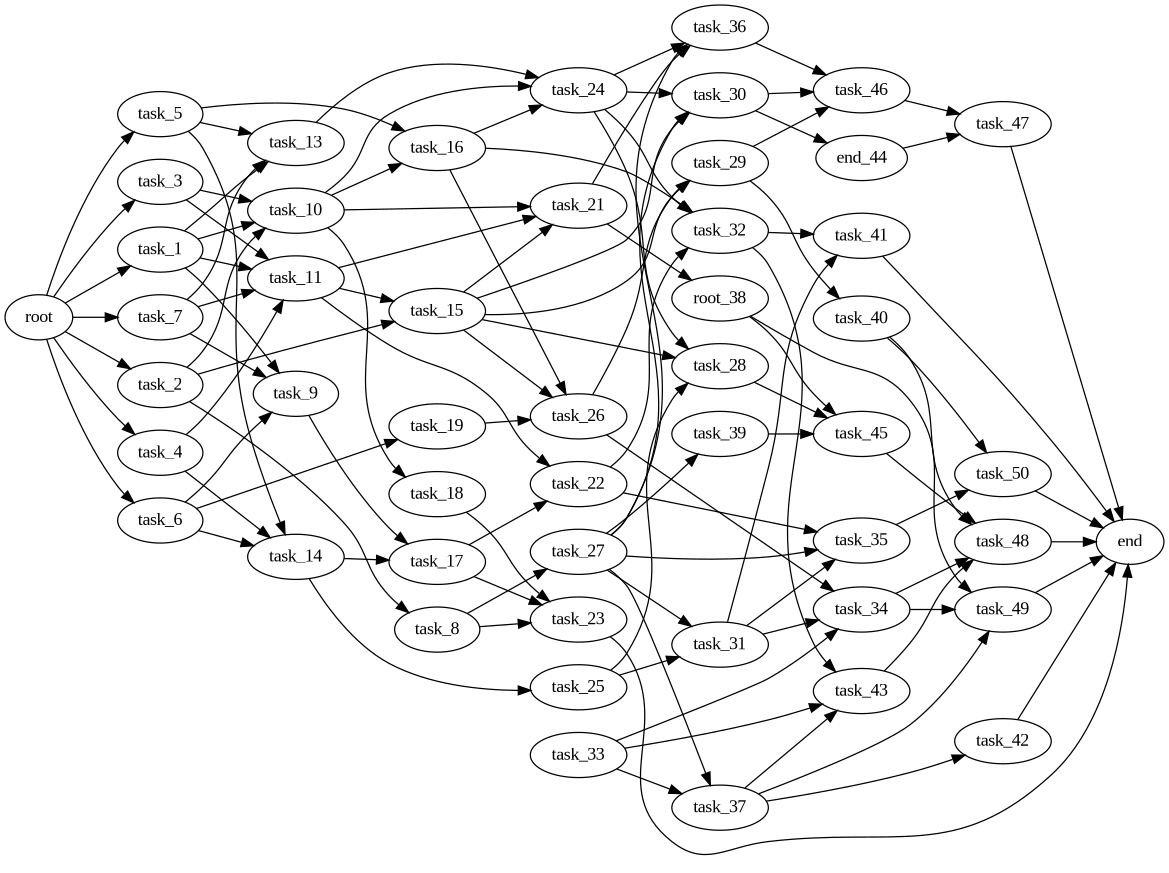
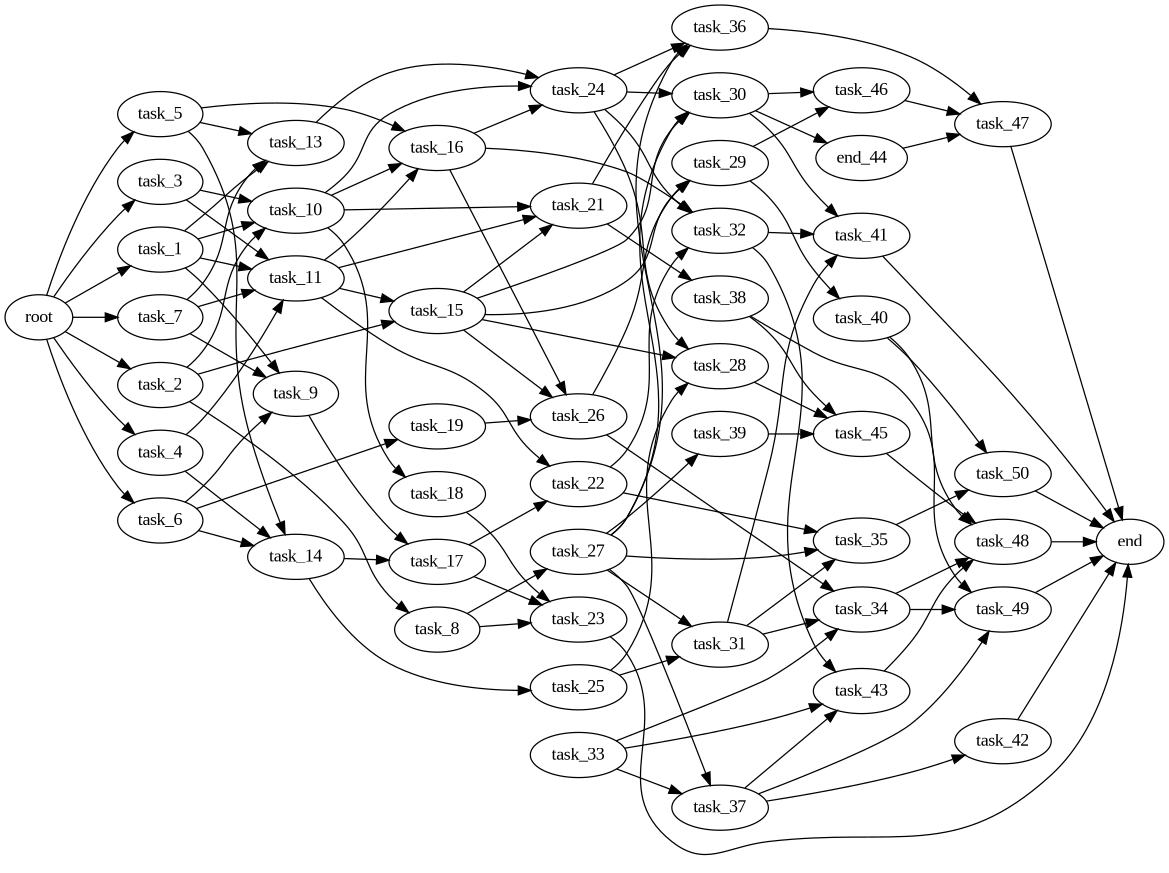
edge "task_36" -> "task_46": now "task_36" -> "task_47"
edge "task_30" -> "task_41": added
edge "task_11" -> "task_16": added
node "root_38": label "root_38" -> "task_38"
